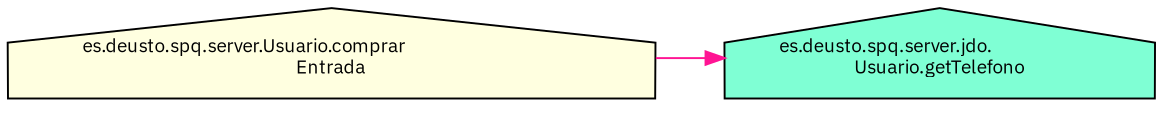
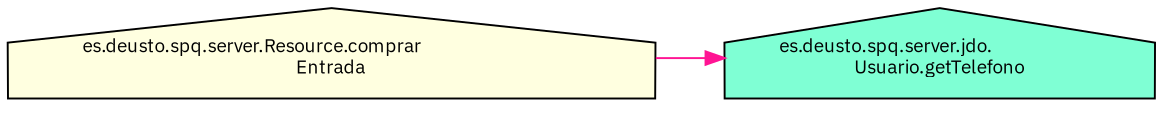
node "es.deusto.spq.server.Usuario.comprar Entrada": label "es.deusto.spq.server.Usuario.comprar Entrada" -> "es.deusto.spq.server.Resource.comprar Entrada"
